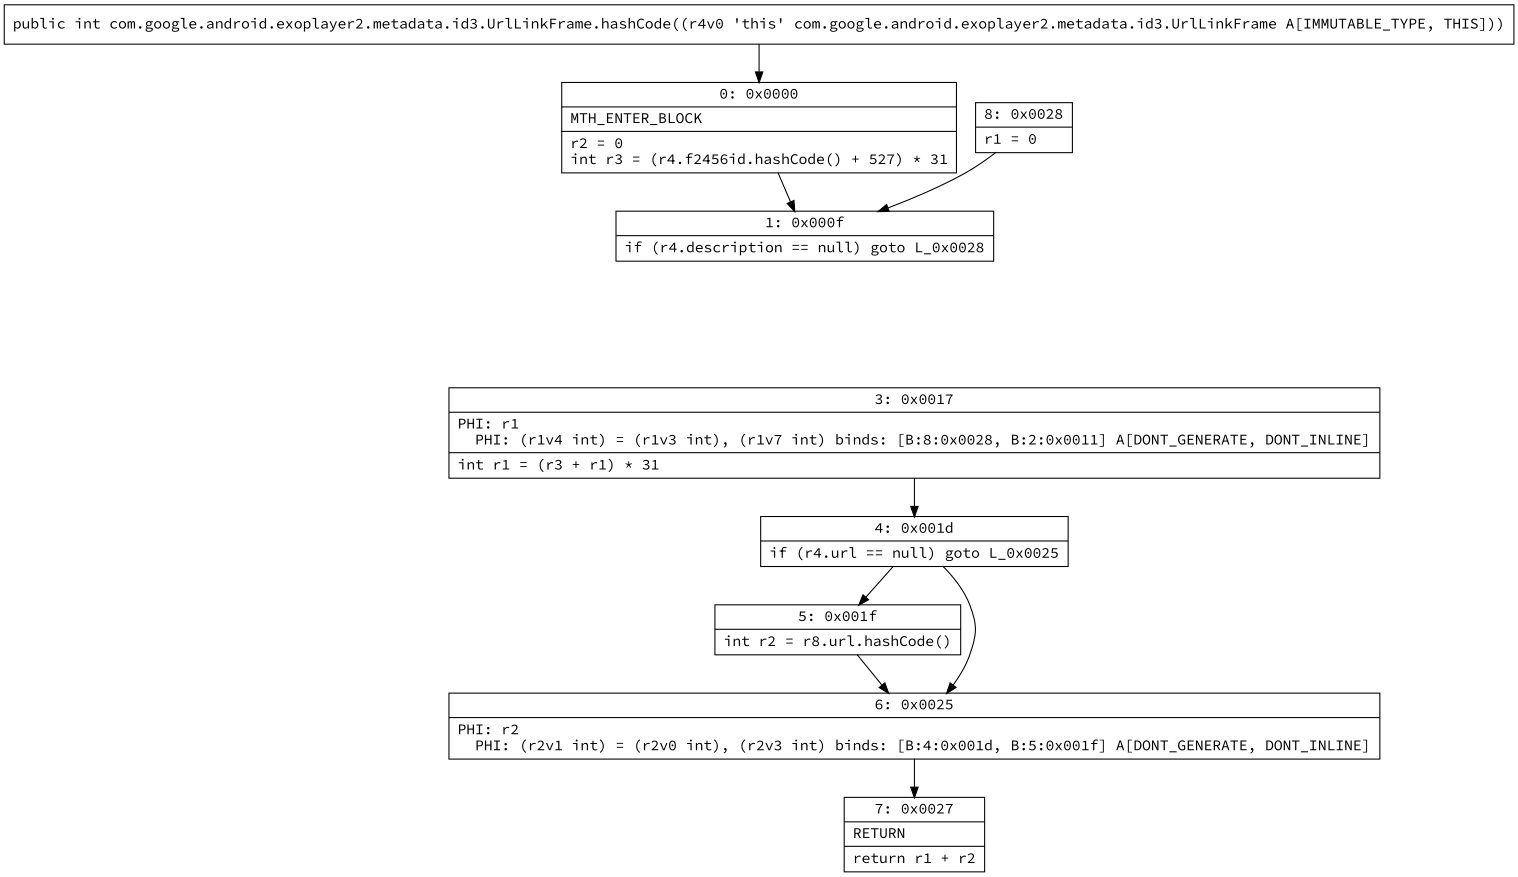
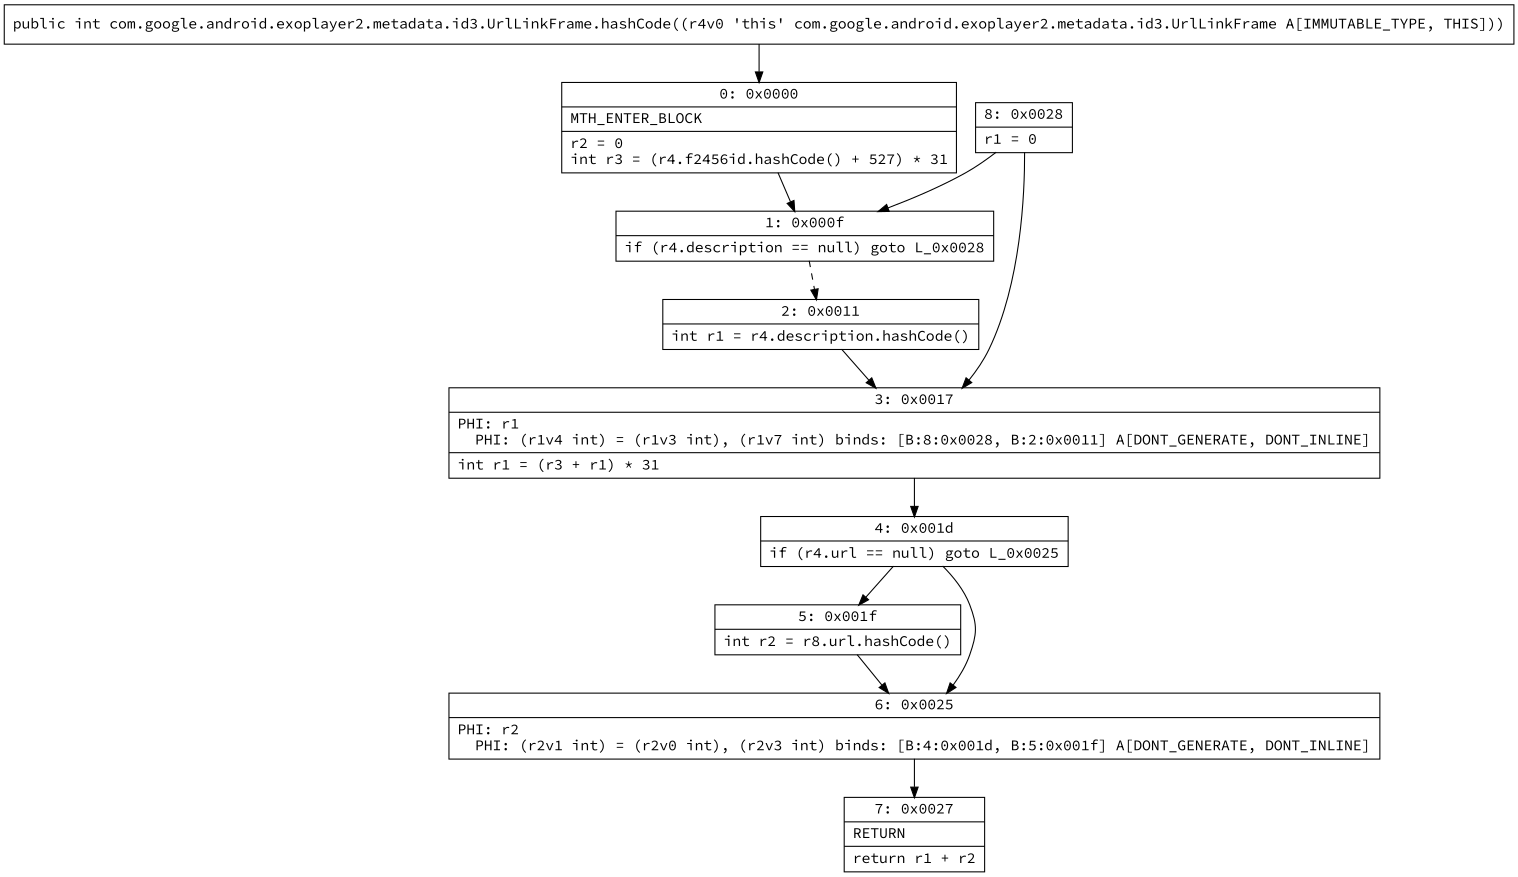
edge "8: 0x0028" -> "3: 0x0017": added
node "2: 0x0011": added
